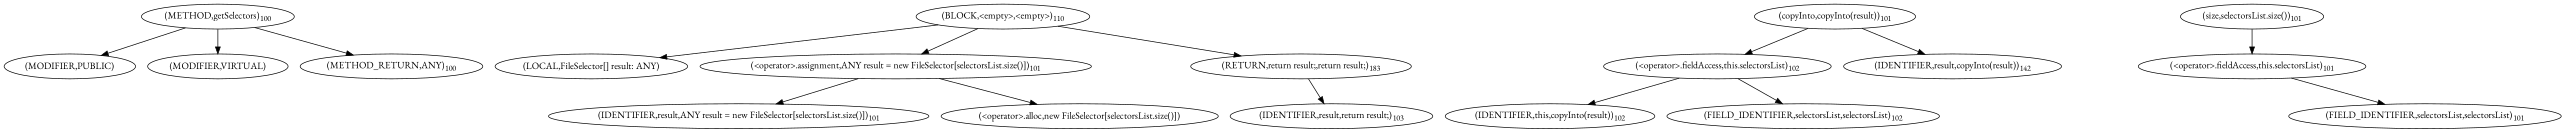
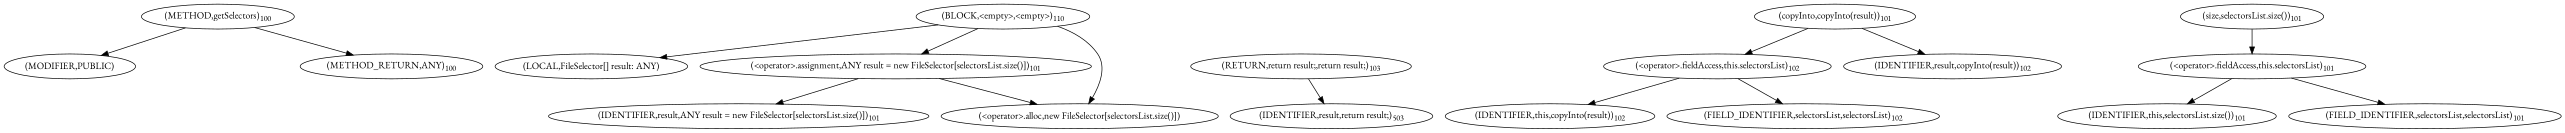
edge "(BLOCK,<empty>,<empty>)" -> "(RETURN,return result;,return result;)": now "(BLOCK,<empty>,<empty>)" -> "(<operator>.alloc,new FileSelector[selectorsList.size()])"
node "(RETURN,return result;,return result;)": text "183" -> "103"
node "(IDENTIFIER,result,copyInto(result))": text "142" -> "102"
node "(MODIFIER,VIRTUAL)": removed
node "(IDENTIFIER,result,return result;)": text "103" -> "503"
node "(IDENTIFIER,this,selectorsList.size())": added
